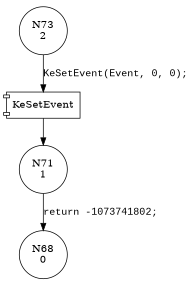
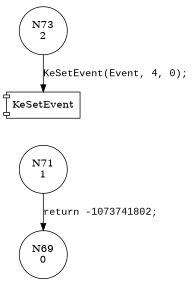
edge "N73 2" -> "KeSetEvent": label "KeSetEvent(Event, 0, 0);" -> "KeSetEvent(Event, 4, 0);"
edge "KeSetEvent" -> "N71 1": removed
node "N68 0": label "N68 0" -> "N69 0"
